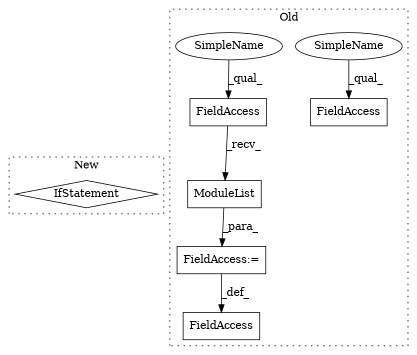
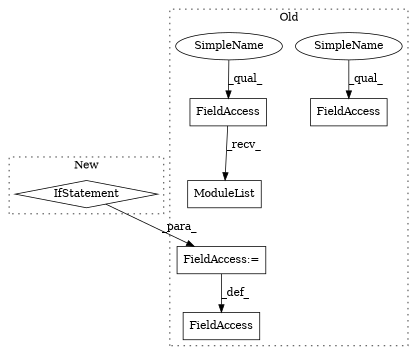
edge "ModuleList" -> "FieldAccess:=": now "IfStatement" -> "FieldAccess:="
